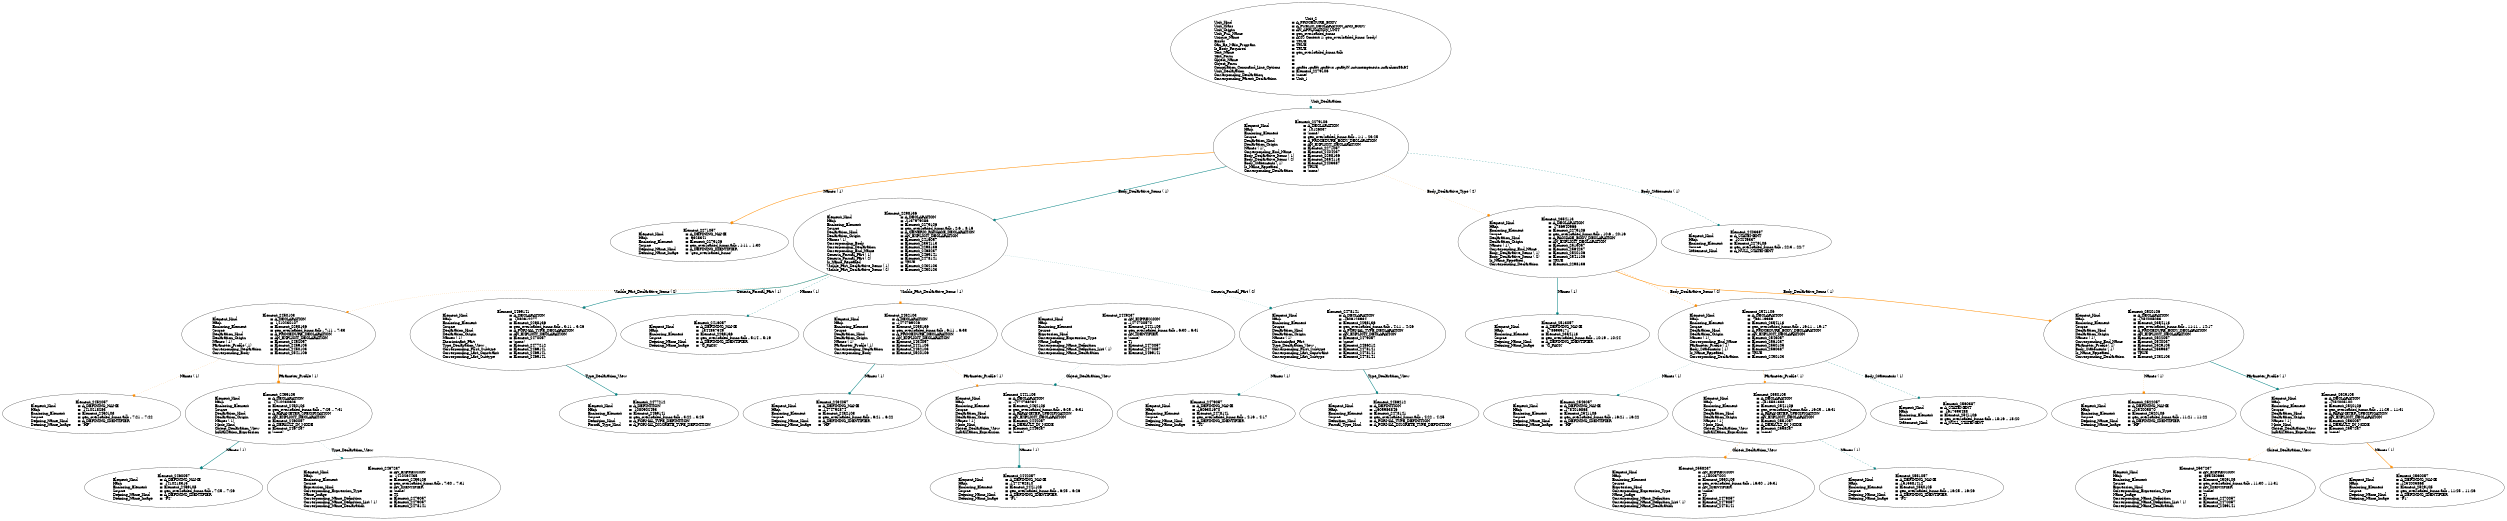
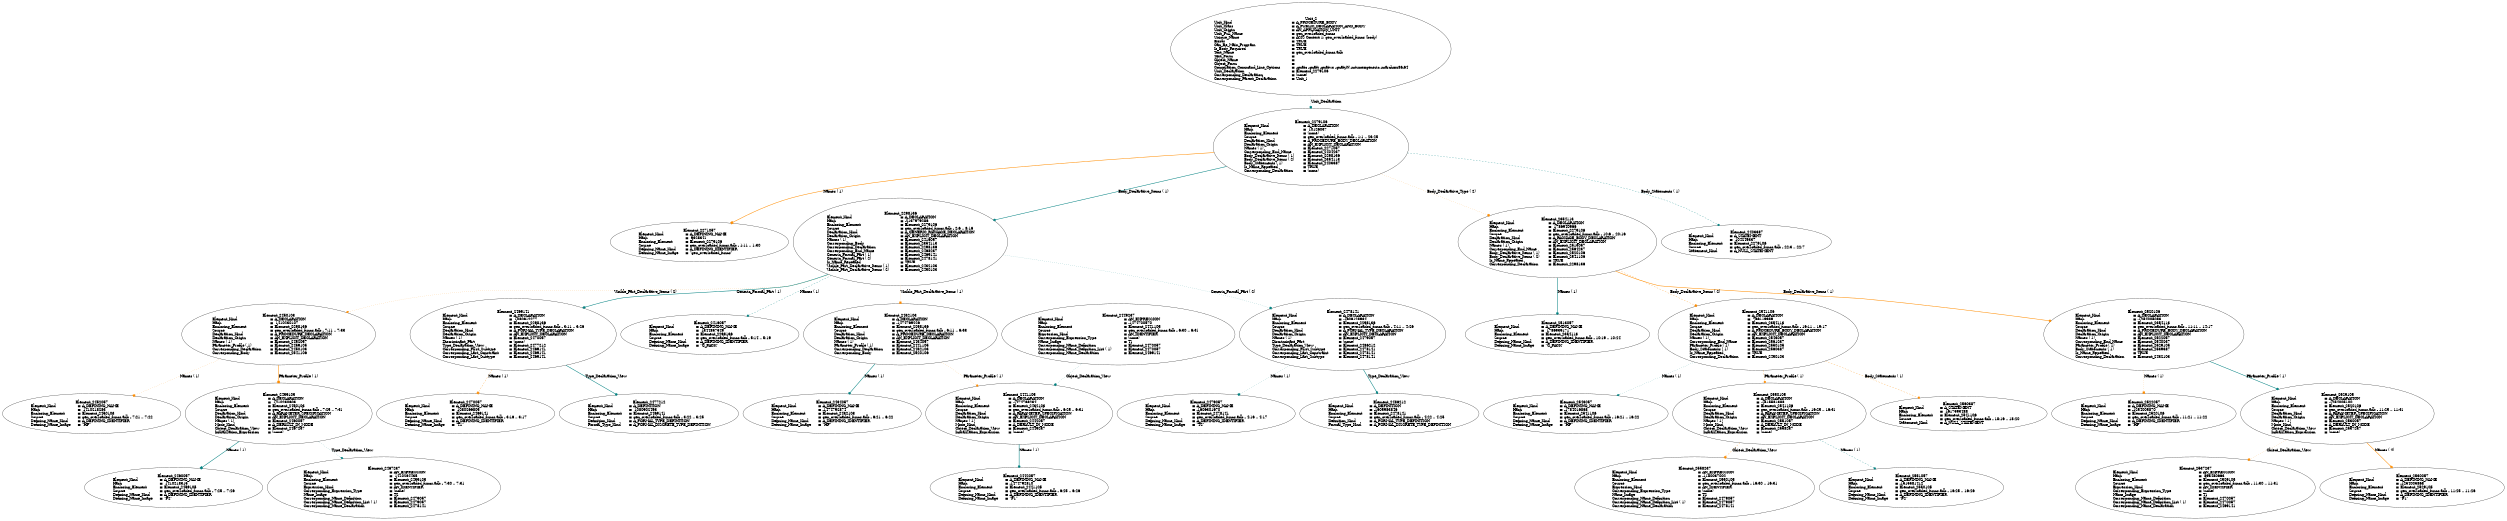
edge "Element_2541106" -> "Element_2560387": color teal -> darkorange
node "Element_2470057": added
edge "Element_2529105" -> "Element_2537237": arrowhead diamond -> box
edge "Element_2529105" -> "Element_2530057": label "Names ( 1)" -> "Names ( 4)"
edge "Element_2441105" -> "Element_2442057": arrowhead box -> dot
